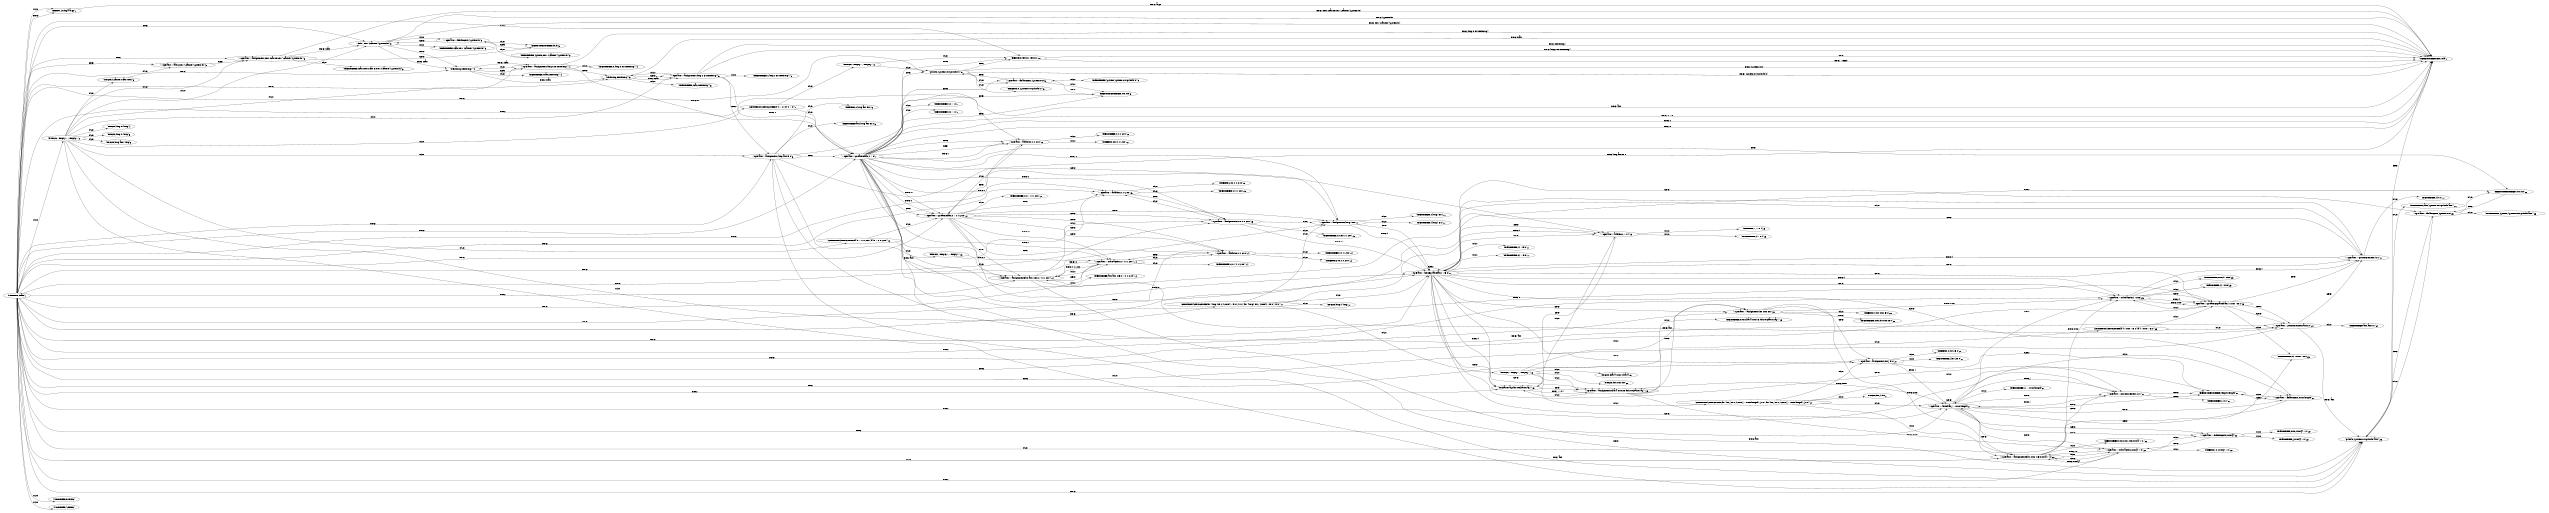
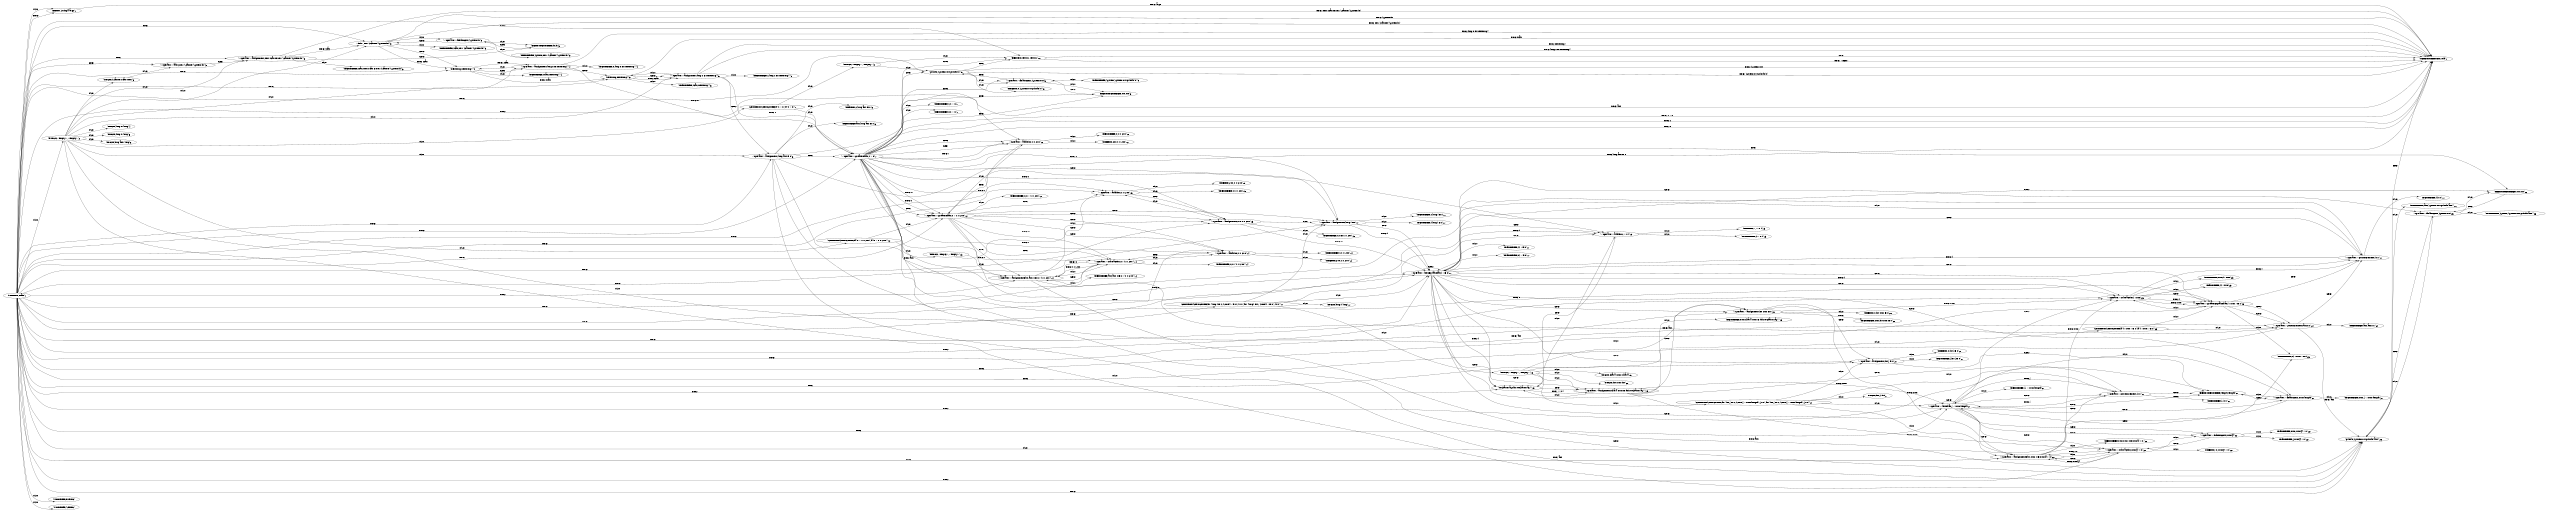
edge "(<operator>.assignment,int j = 0)" -> "(<operator>.lessThan,j < num.length)": removed, label "DDG: j"
node "(IDENTIFIER,num,j < num.length)": added
